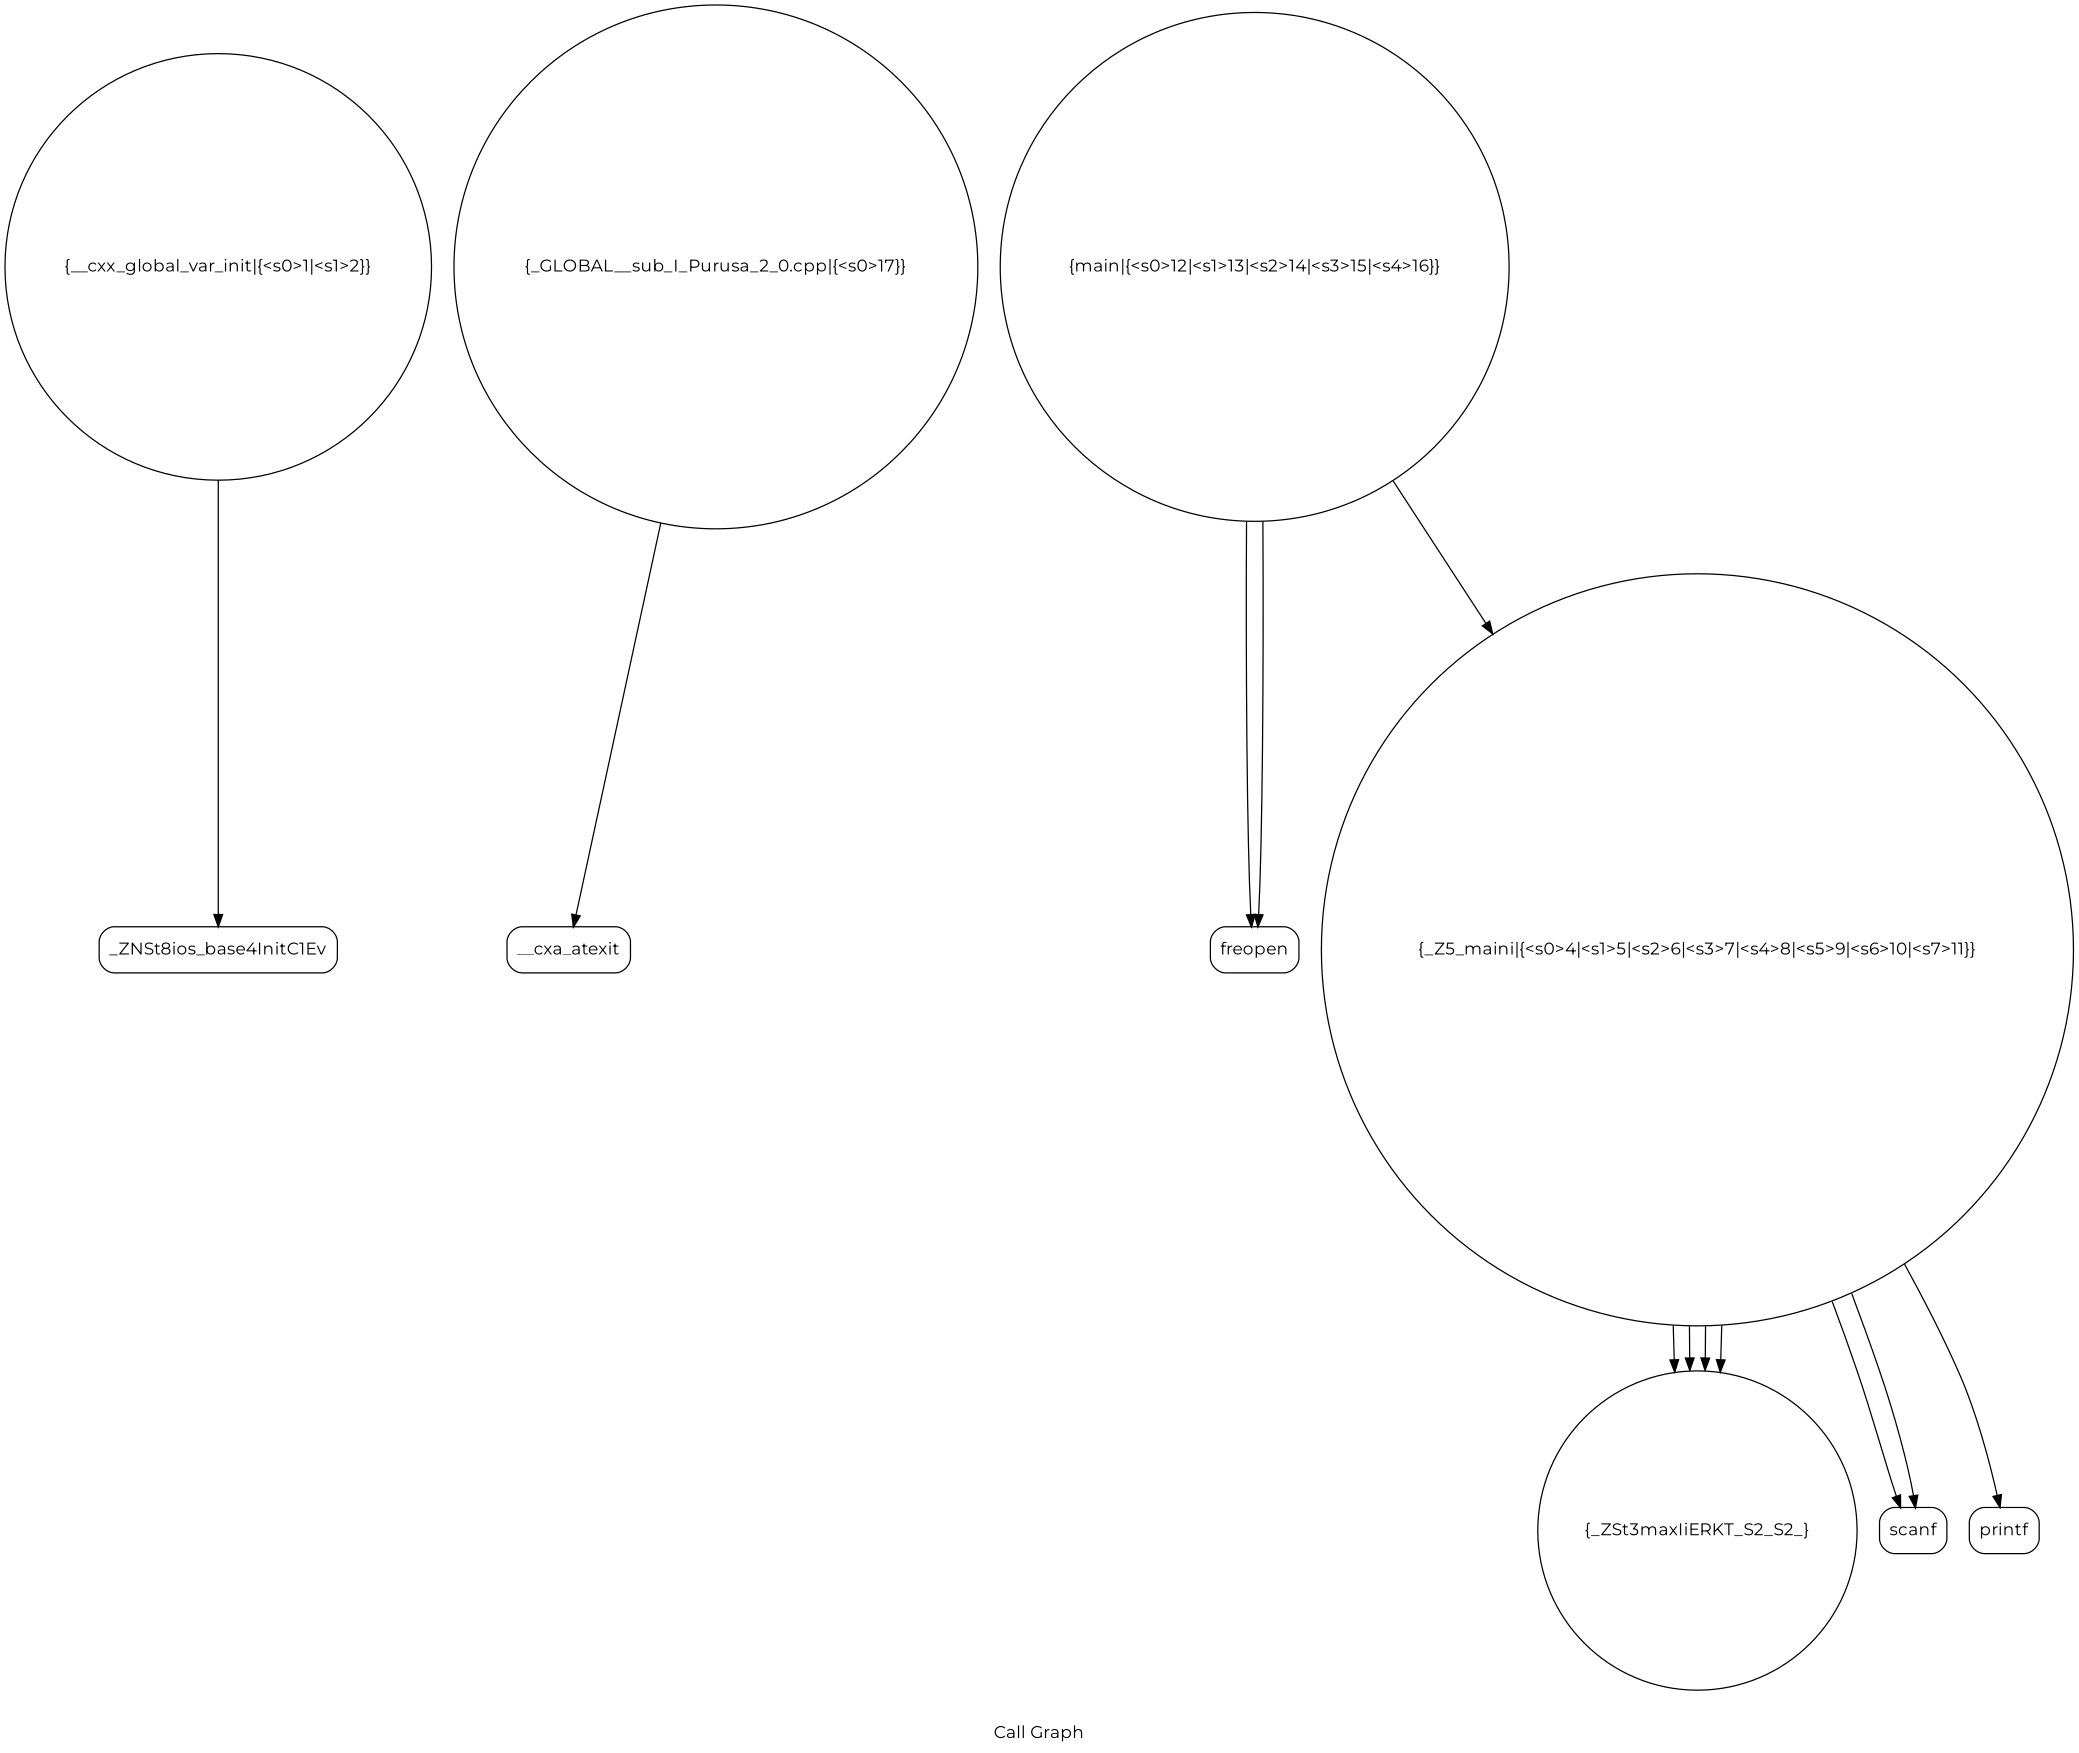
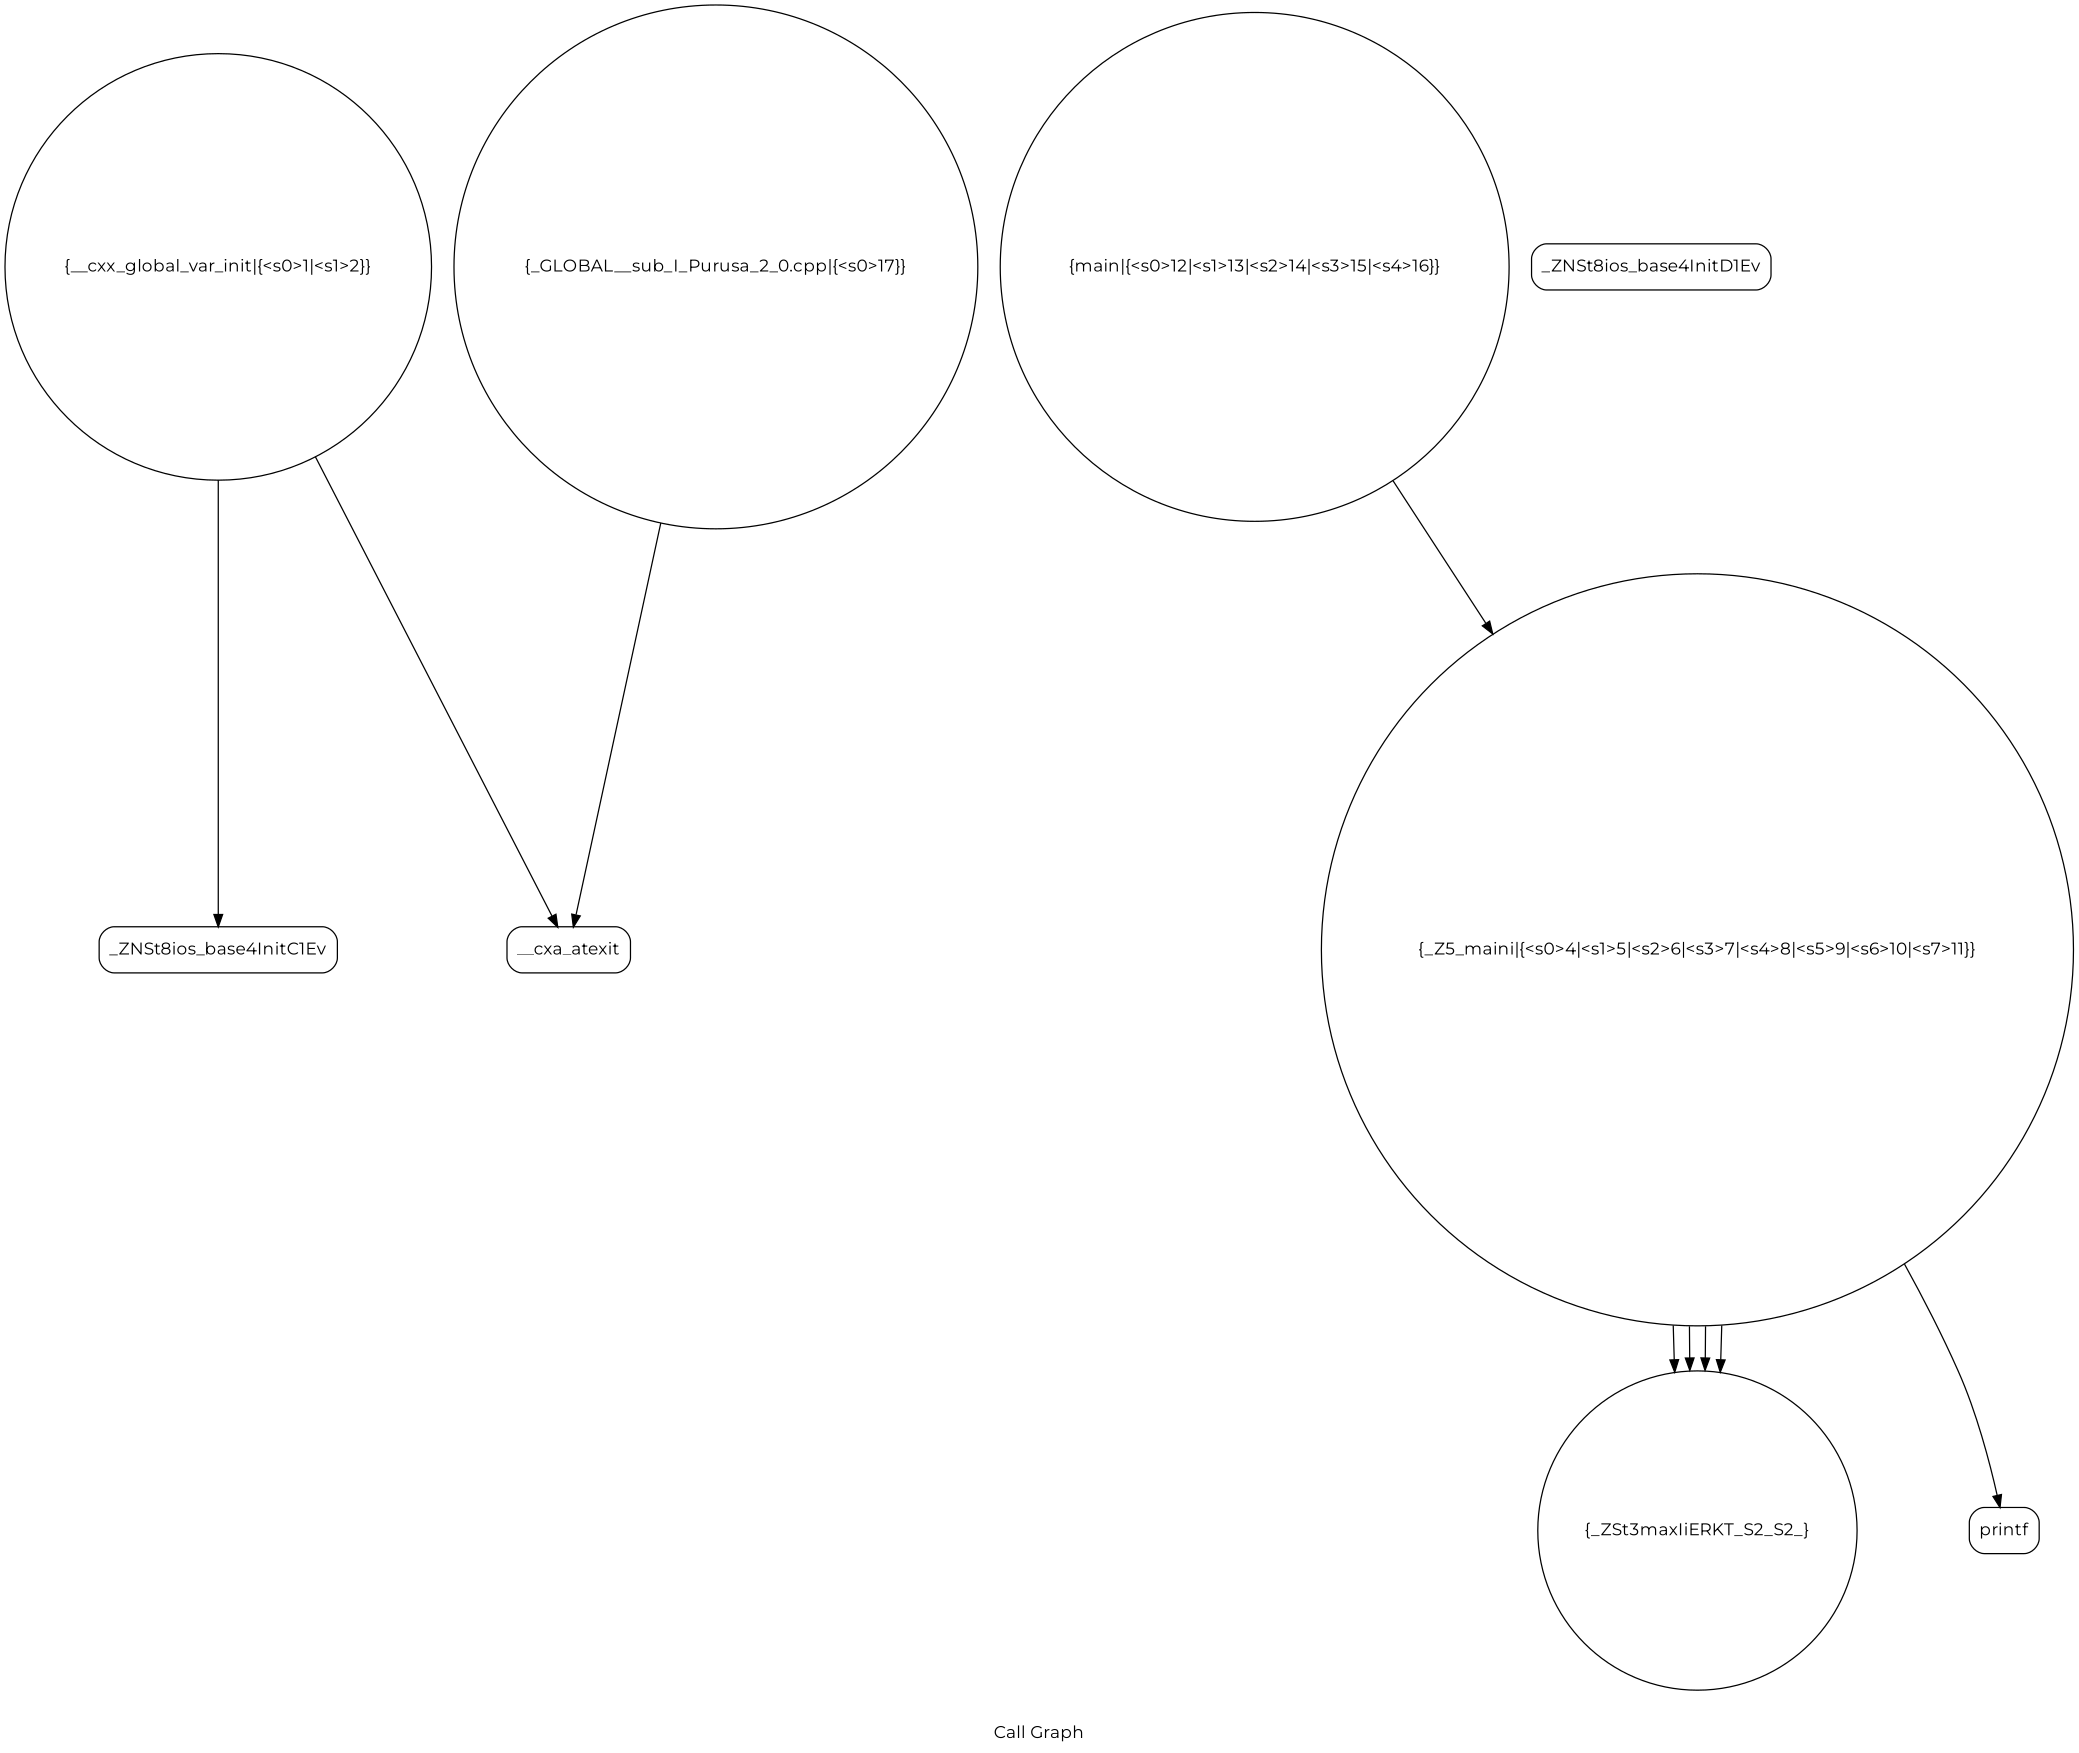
node "_ZNSt8ios_base4InitD1Ev": added
edge "{__cxx_global_var_init|{<s0>1|<s1>2}}" -> "__cxa_atexit": added
node "freopen": removed
node "scanf": removed
